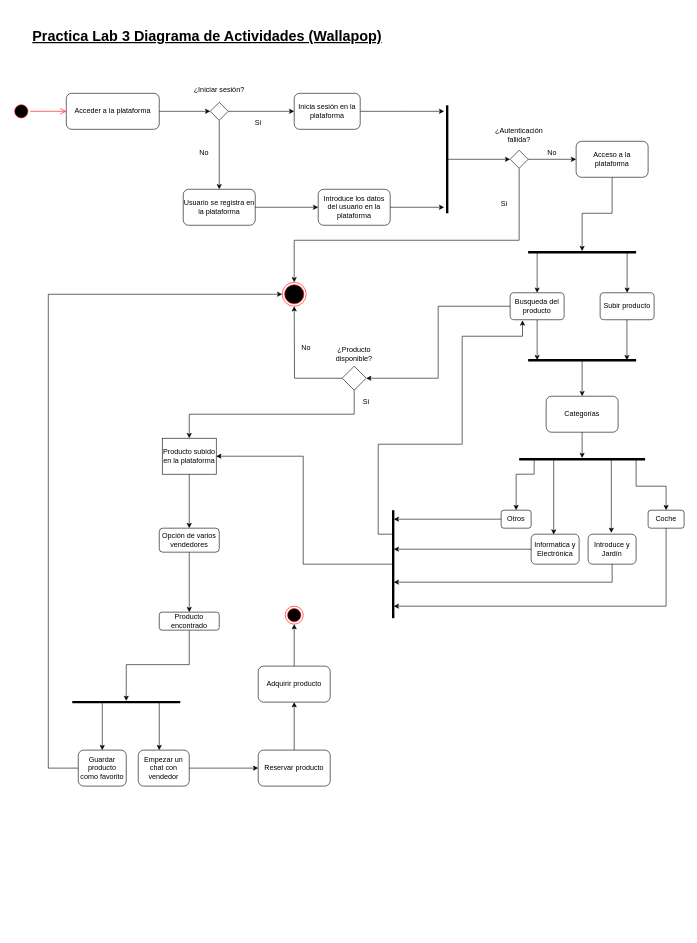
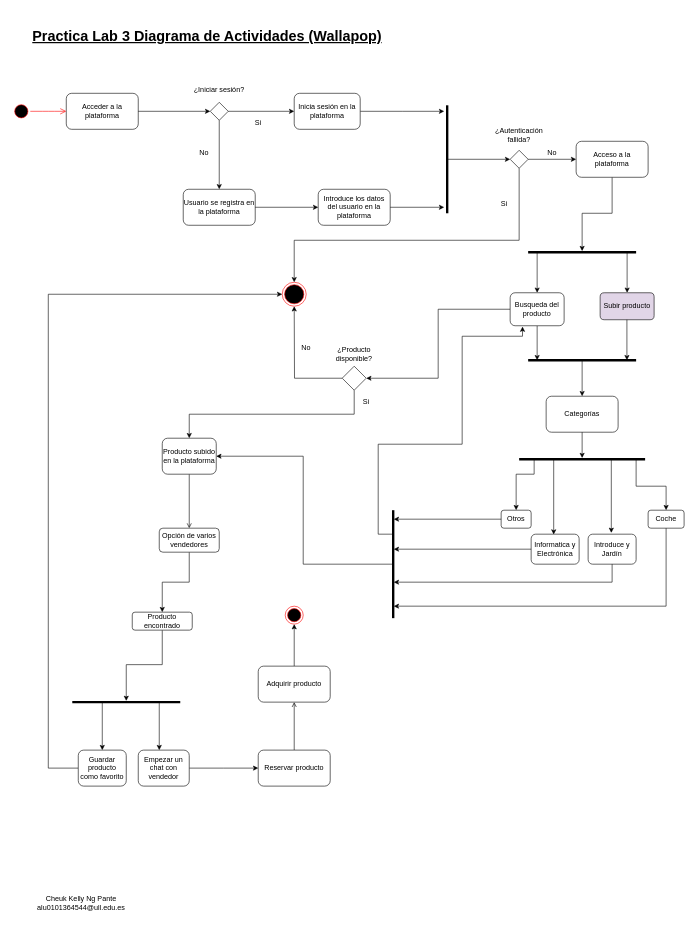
node "Acceder a la plataforma": size 93x36 -> 72x36
node "Busqueda del producto": size 54x27 -> 54x33
node "Subir producto": fillcolor #ffffff -> #e1d5e7
node "Producto subido en la plataforma": shape rectangle -> rounded rectangle
edge "Producto subido en la plataforma" -> "Opción de varios vendedores": arrowhead classic -> open
node "Producto encontrado": moved (189, 621) -> (162, 621)
edge "Reservar producto" -> "Adquirir producto": arrowhead classic -> open
node "Cheuk Kelly Ng Pante alu0101364544@ull.edu.es": added
